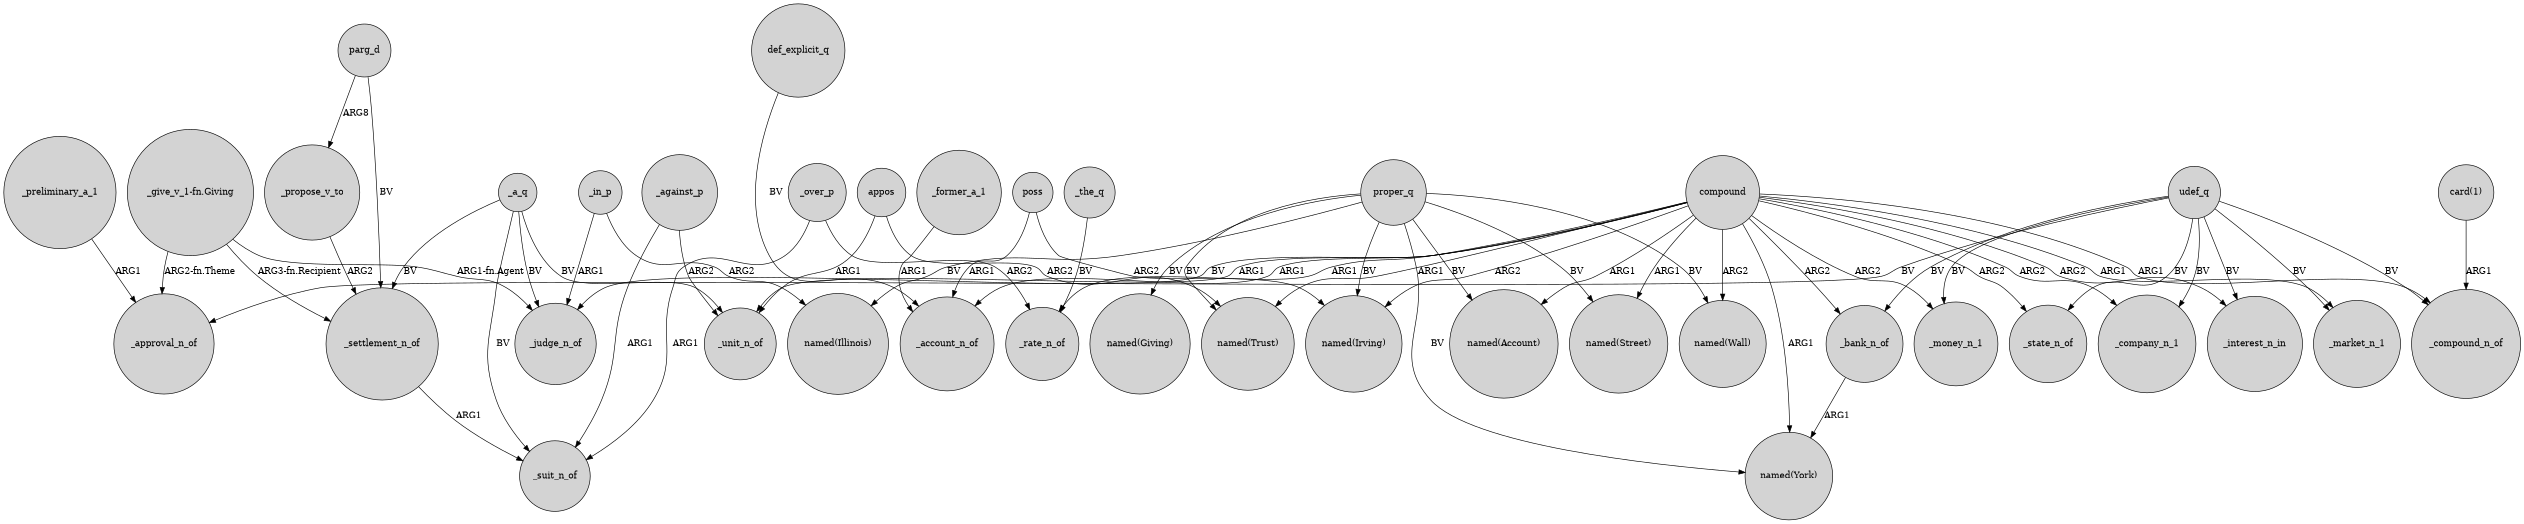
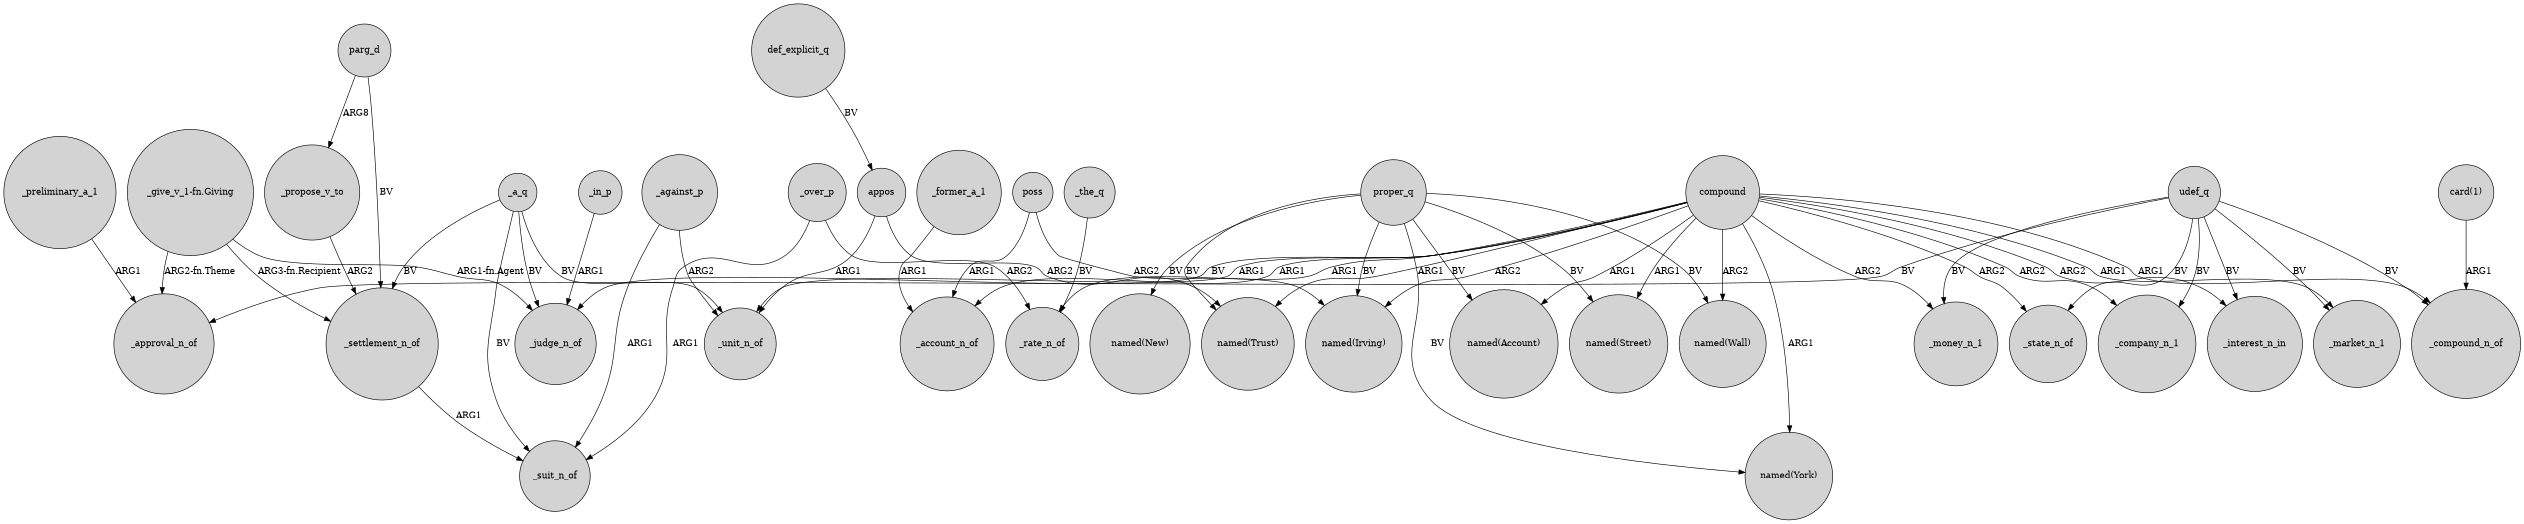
edge "def_explicit_q" -> "_account_n_of": now "def_explicit_q" -> "appos"
node "named(Illinois)": removed
node "named(Giving)": label "named(Giving)" -> "named(New)"
node "_bank_n_of": removed
